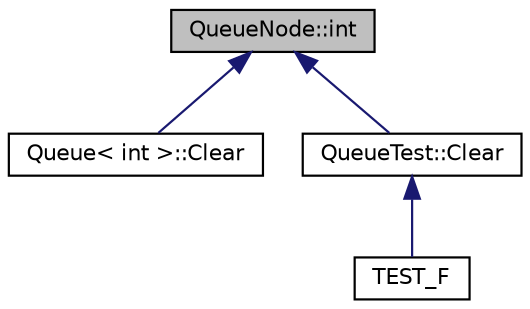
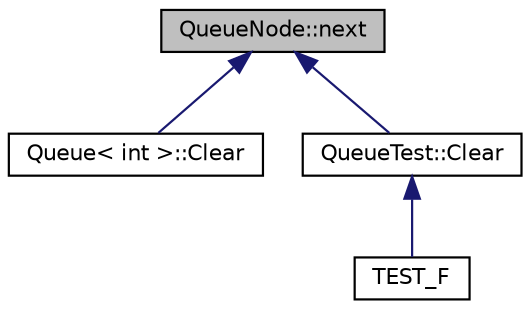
node "QueueNode::int": label "QueueNode::int" -> "QueueNode::next"
